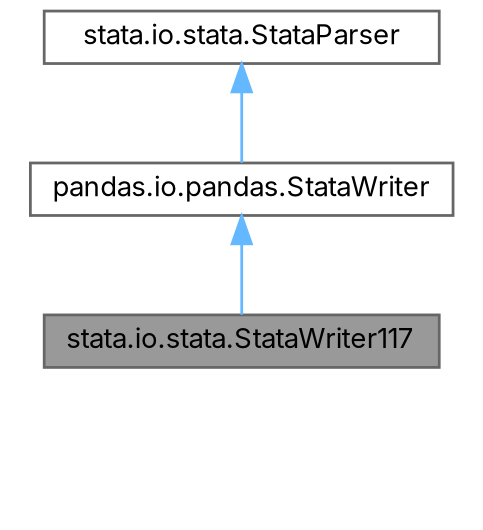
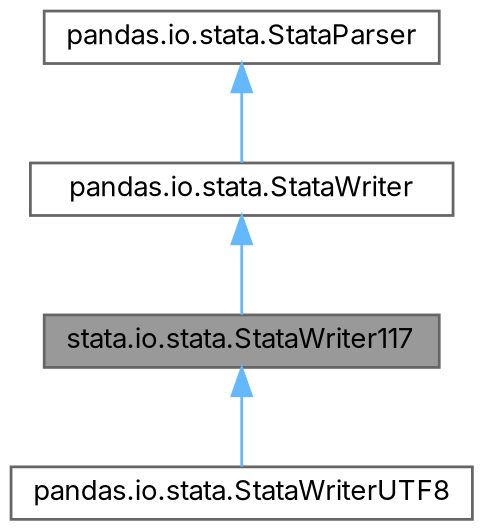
node "stata.io.stata.StataParser": label "stata.io.stata.StataParser" -> "pandas.io.stata.StataParser"
node "pandas.io.pandas.StataWriter": label "pandas.io.pandas.StataWriter" -> "pandas.io.stata.StataWriter"
node "pandas.io.stata.StataWriterUTF8": added
